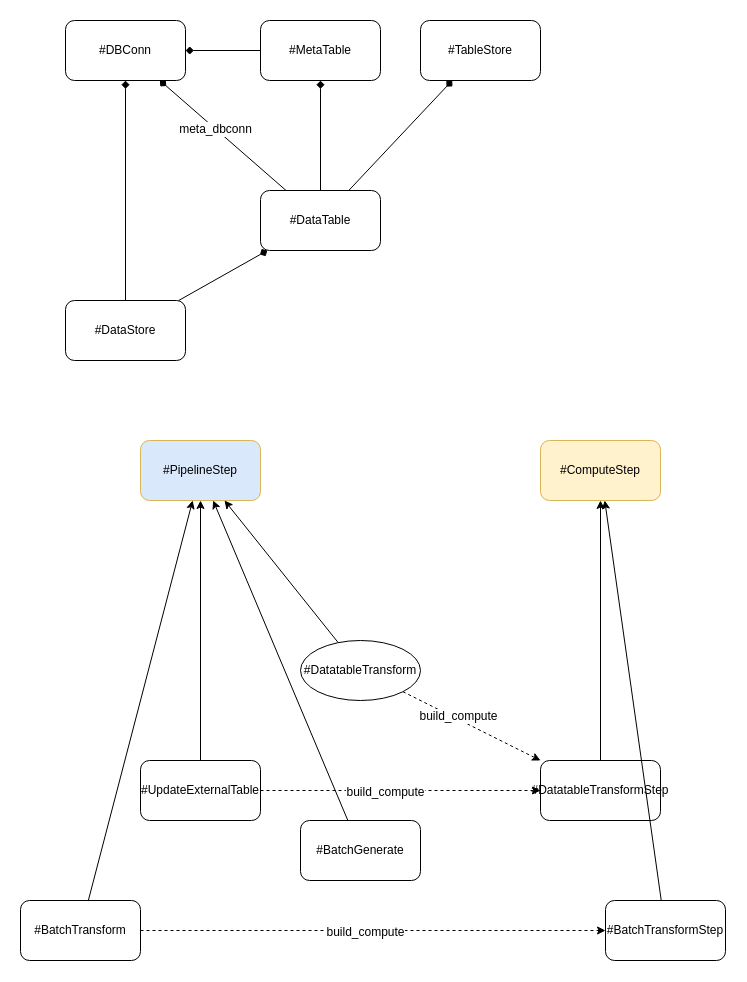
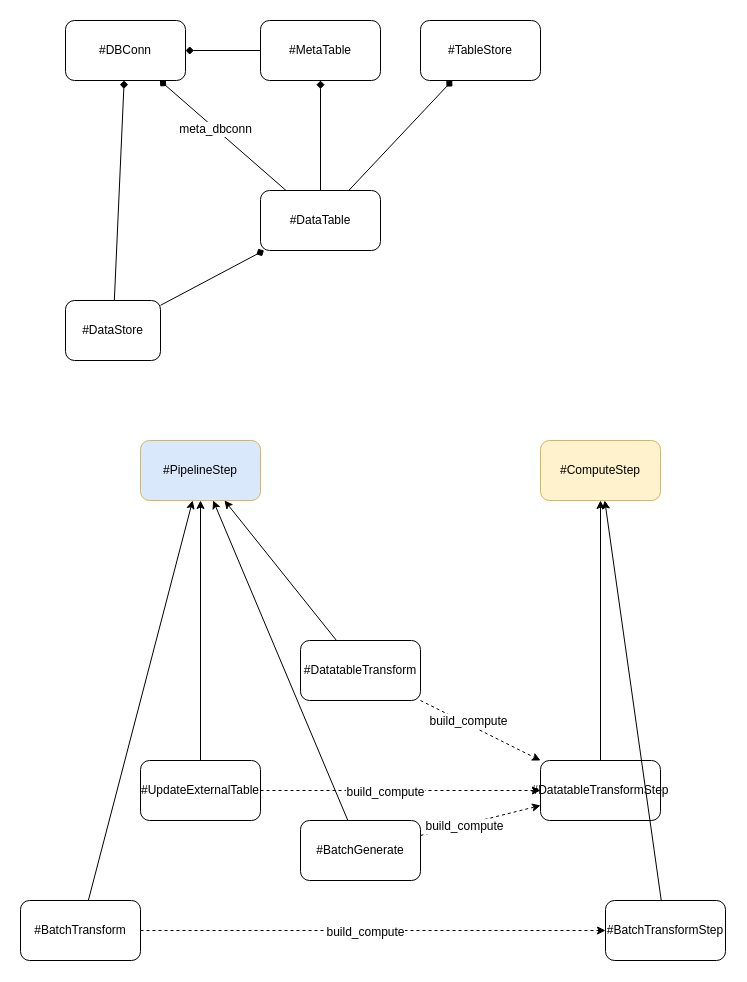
node "#DataStore": size 120x60 -> 95x60
node "#DatatableTransform": shape ellipse -> rounded rectangle
edge "#BatchGenerate" -> "#DatatableTransformStep": added, label "build_compute"
